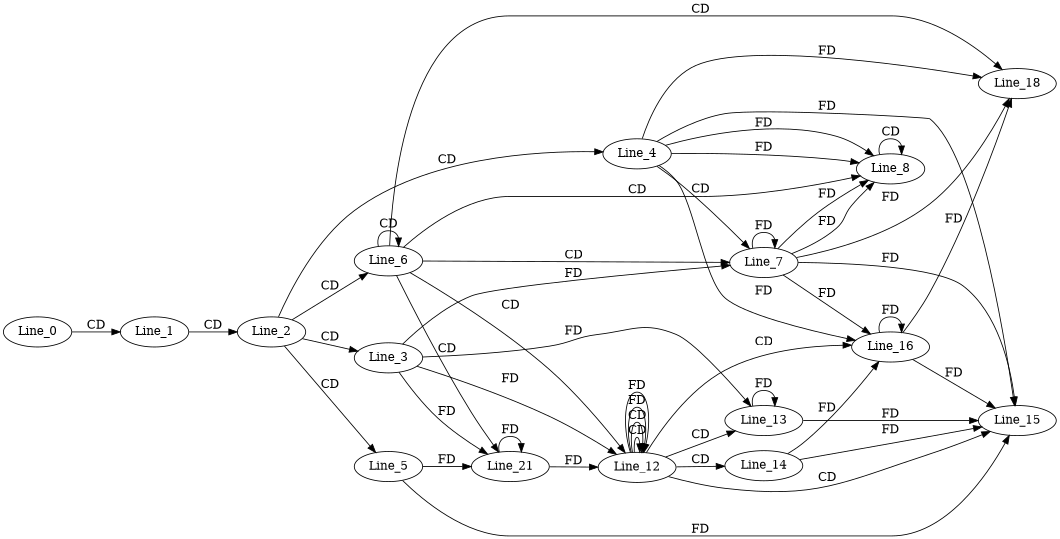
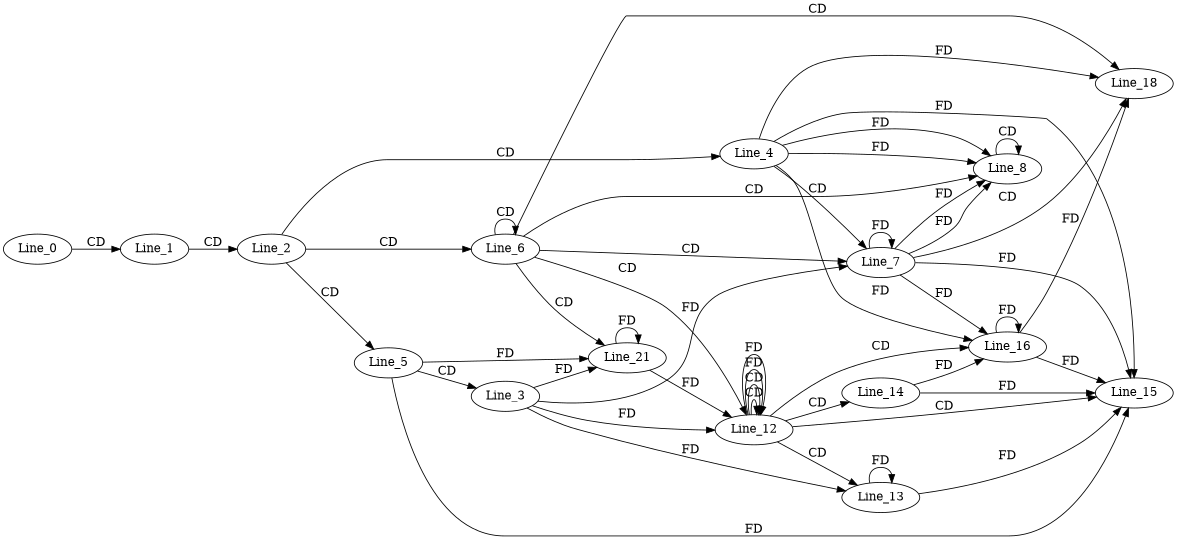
edge "Line_7" -> "Line_18": label "FD" -> "CD"
edge "Line_2" -> "Line_3": now "Line_5" -> "Line_3"
